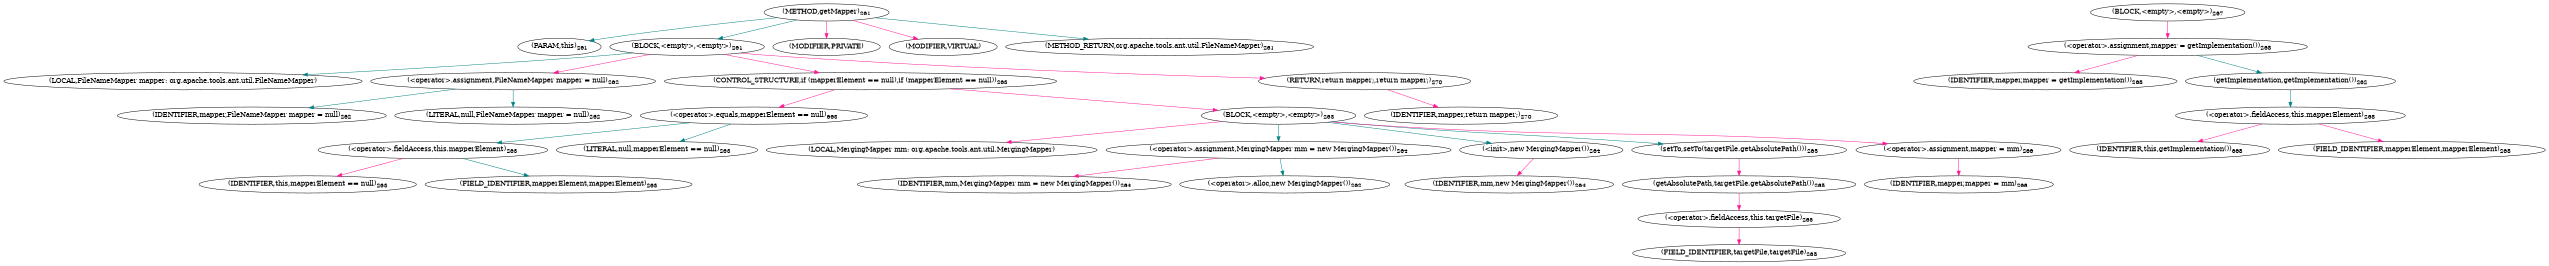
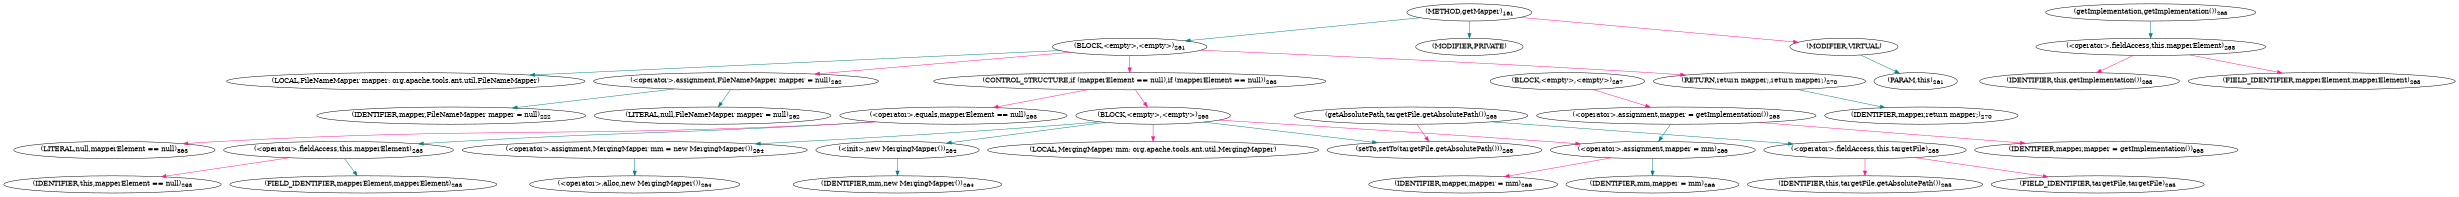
node "(METHOD,getMapper)": text "261" -> "161"
edge "(METHOD,getMapper)" -> "(MODIFIER,PRIVATE)": color deeppink -> teal
edge "(METHOD,getMapper)" -> "(PARAM,this)": now "(MODIFIER,VIRTUAL)" -> "(PARAM,this)"
node "(METHOD_RETURN,org.apache.tools.ant.util.FileNameMapper)": removed
edge "(<operator>.assignment,mapper = getImplementation())" -> "(getImplementation,getImplementation())": now "(<operator>.assignment,mapper = getImplementation())" -> "(<operator>.assignment,mapper = mm)"
node "(IDENTIFIER,mapper,mapper = getImplementation())": text "268" -> "968"
node "(getImplementation,getImplementation())": text "262" -> "268"
edge "(RETURN,return mapper;,return mapper;)" -> "(IDENTIFIER,mapper,return mapper;)": color deeppink -> teal
node "(IDENTIFIER,mapper,FileNameMapper mapper = null)": text "262" -> "222"
node "(<operator>.equals,mapperElement == null)": text "663" -> "263"
edge "(<operator>.equals,mapperElement == null)" -> "(LITERAL,null,mapperElement == null)": color teal -> deeppink
node "(LITERAL,null,mapperElement == null)": text "263" -> "863"
node "(IDENTIFIER,this,getImplementation())": text "668" -> "268"
edge "(<init>,new MergingMapper())" -> "(IDENTIFIER,mm,new MergingMapper())": color deeppink -> teal
edge "(setTo,setTo(targetFile.getAbsolutePath()))" -> "(getAbsolutePath,targetFile.getAbsolutePath())": reversed
node "(IDENTIFIER,this,mapperElement == null)": text "263" -> "293"
node "(IDENTIFIER,mm,MergingMapper mm = new MergingMapper())": removed
node "(<operator>.alloc,new MergingMapper())": text "262" -> "264"
node "(IDENTIFIER,mm,mapper = mm)": added
node "(IDENTIFIER,this,targetFile.getAbsolutePath())": added
edge "(getAbsolutePath,targetFile.getAbsolutePath())" -> "(<operator>.fieldAccess,this.targetFile)": color deeppink -> teal
